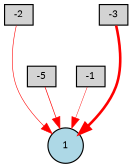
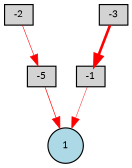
edge "-2" -> "1": now "-2" -> "-5"
edge "-3" -> "1": now "-3" -> "-1"
